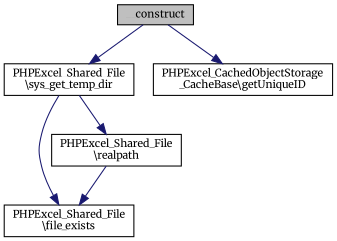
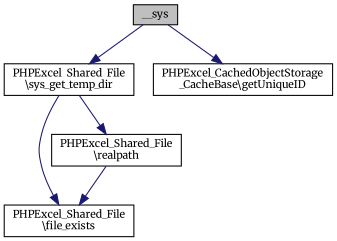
node "__construct": label "__construct" -> "__sys"
